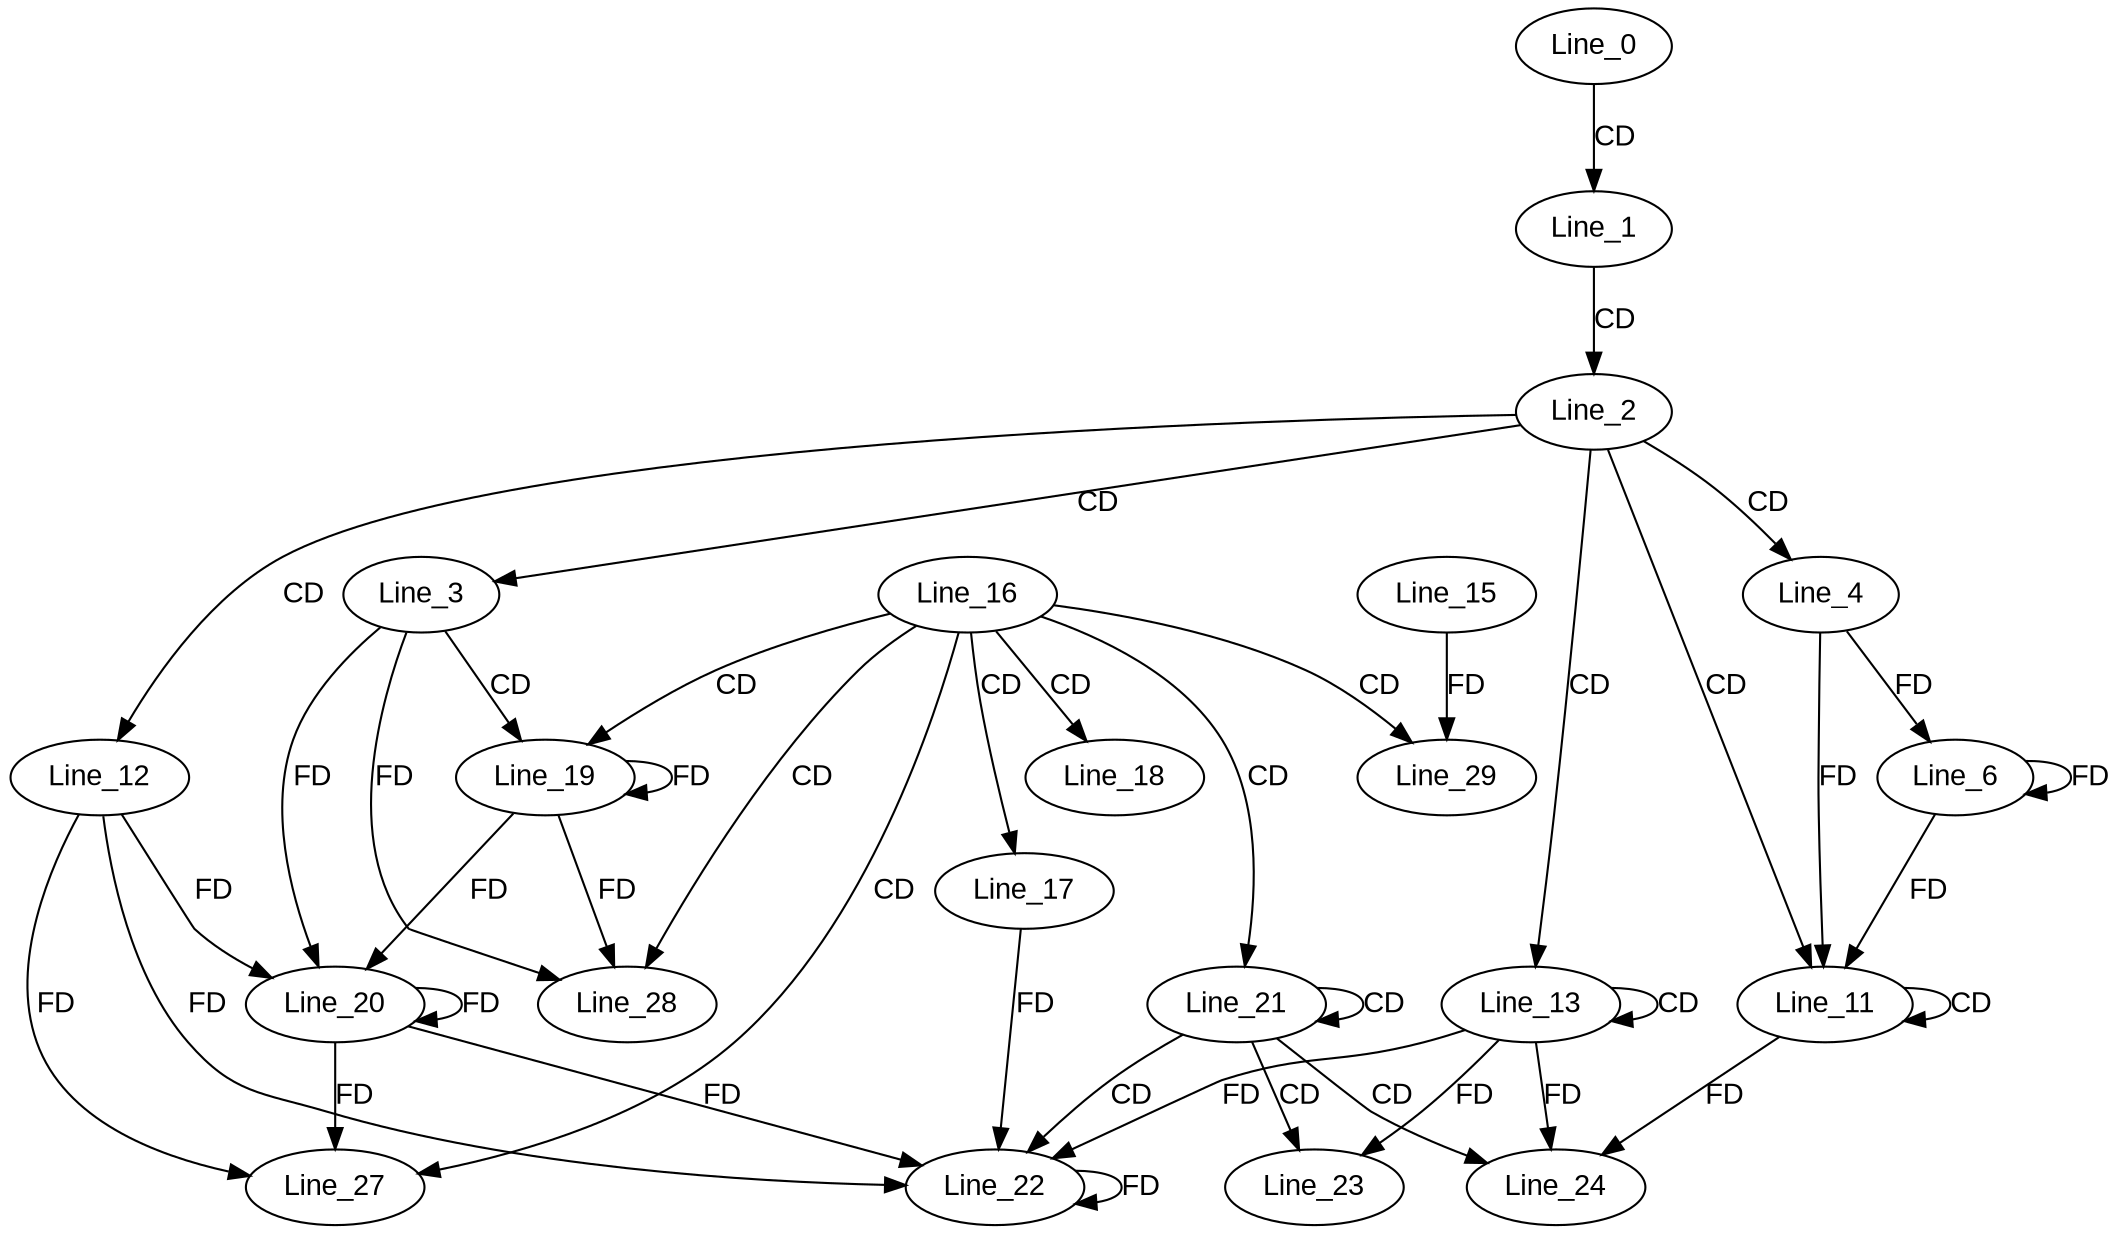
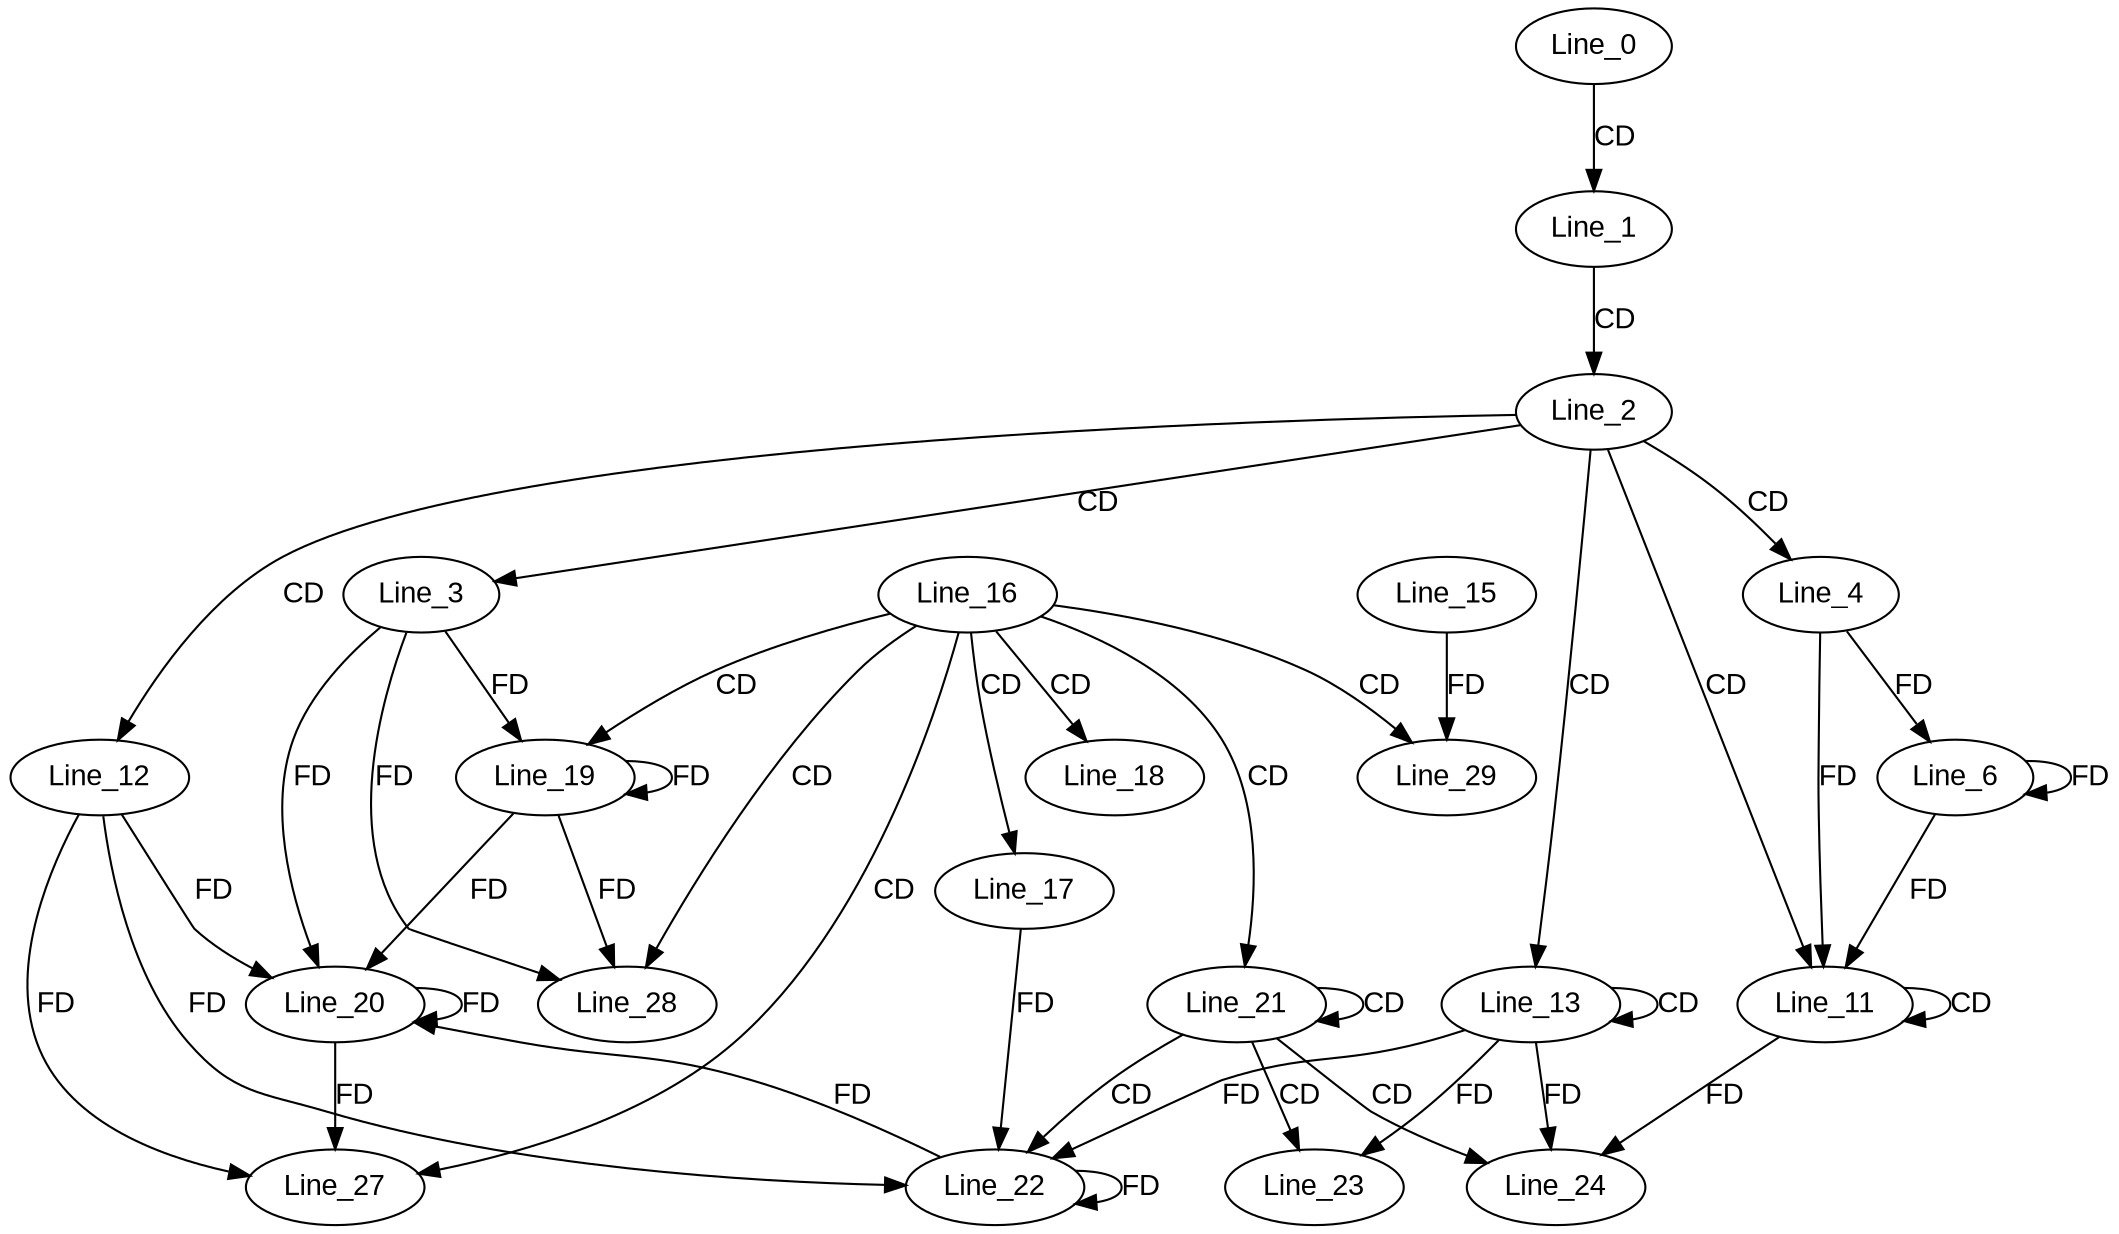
edge "Line_3" -> "Line_19": label "CD" -> "FD"
edge "Line_20" -> "Line_22": reversed
